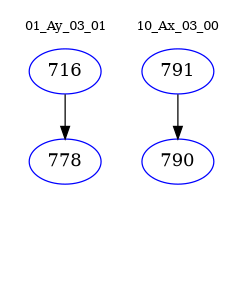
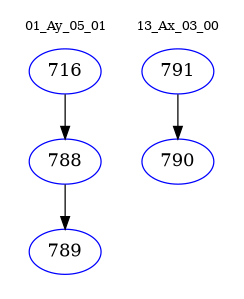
cluster "01_Ay_03_01": label "01_Ay_03_01" -> "01_Ay_05_01"
cluster "10_Ax_03_00": label "10_Ax_03_00" -> "13_Ax_03_00"
node "778": label "778" -> "788"
node "789": added
